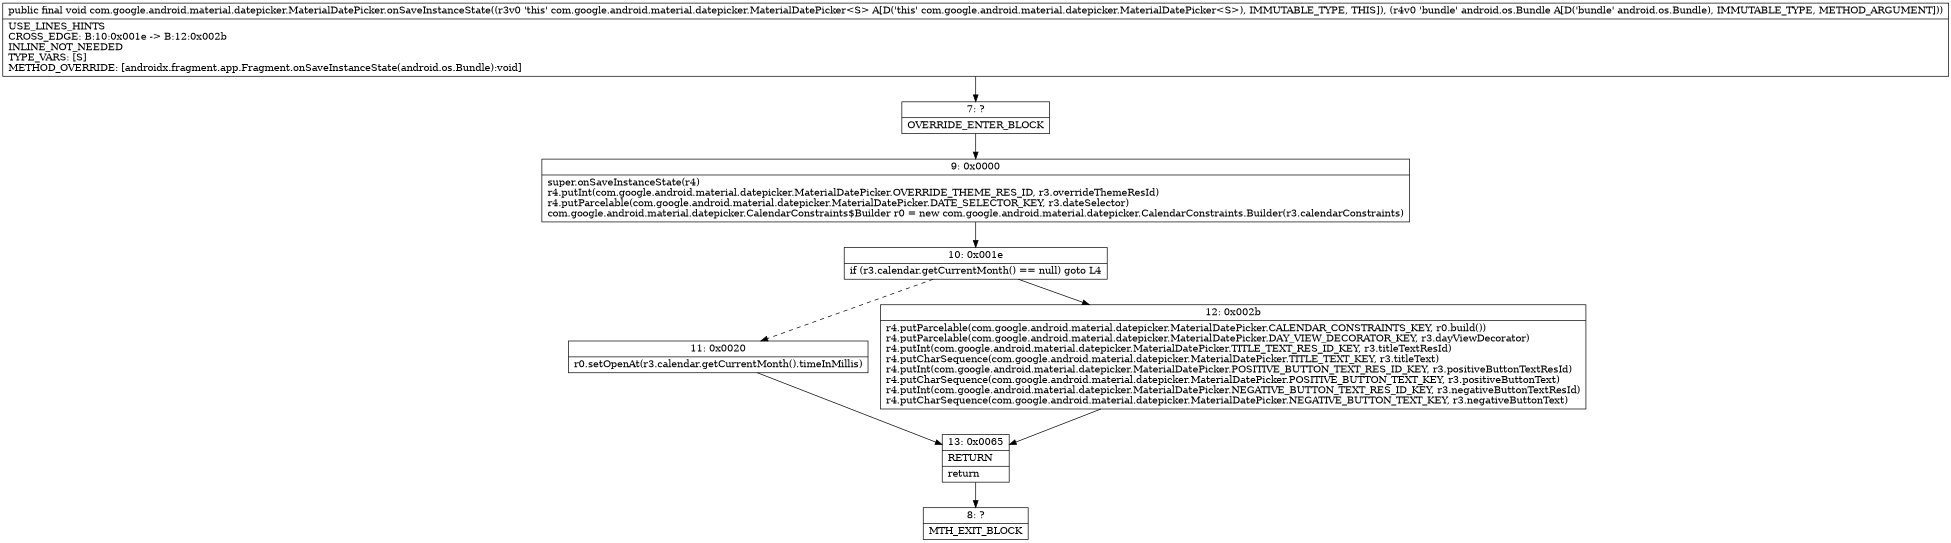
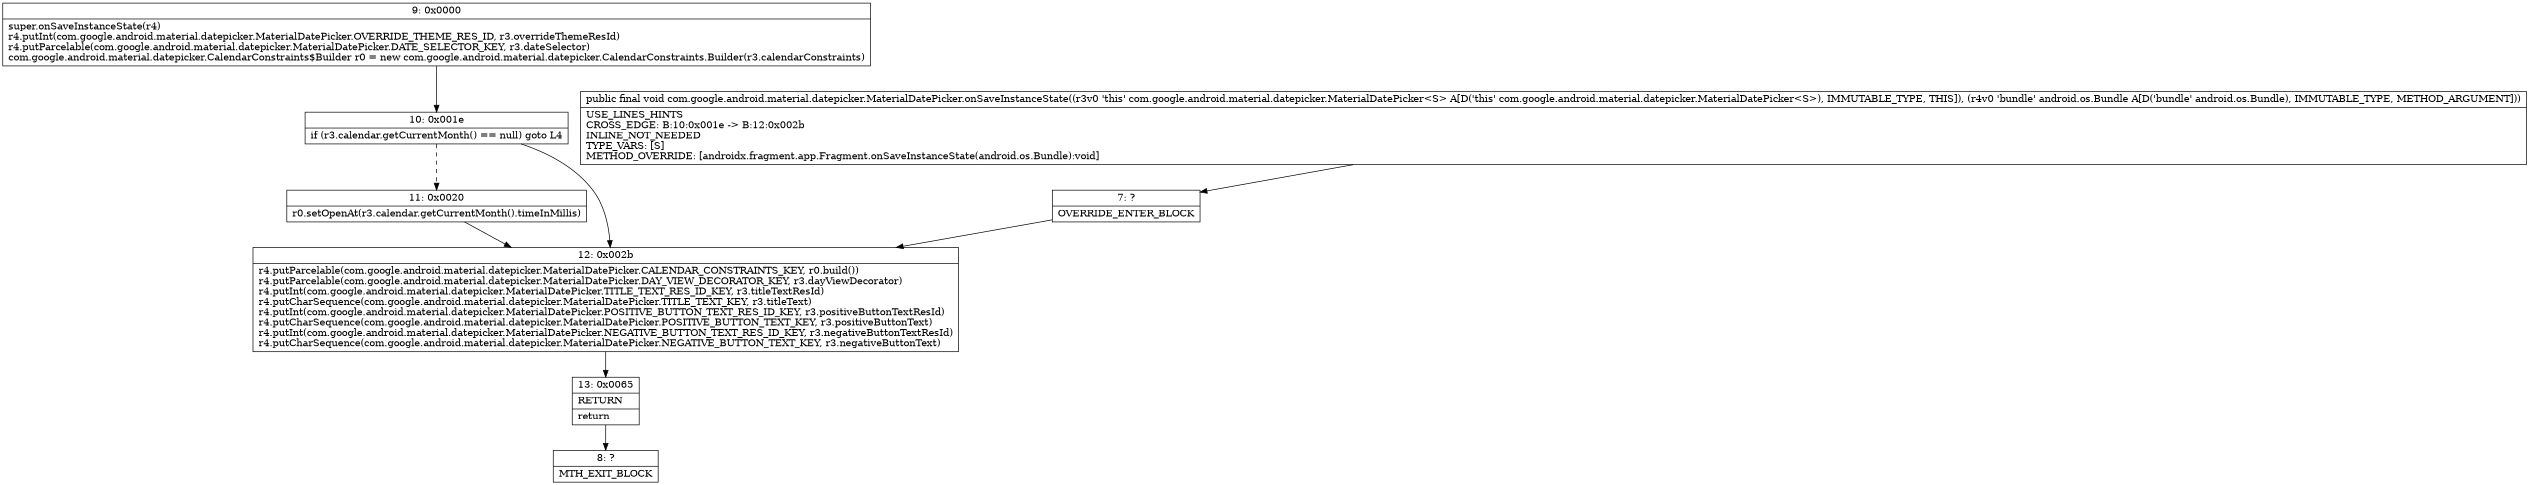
edge "7: ?" -> "9: 0x0000": now "7: ?" -> "12: 0x002b"
edge "11: 0x0020" -> "13: 0x0065": now "11: 0x0020" -> "12: 0x002b"
